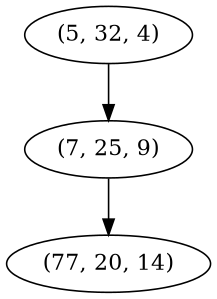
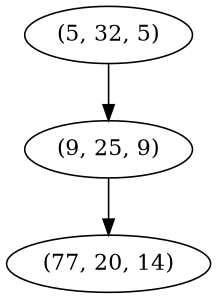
node "(5, 32, 4)": label "(5, 32, 4)" -> "(5, 32, 5)"
node "(7, 25, 9)": label "(7, 25, 9)" -> "(9, 25, 9)"
